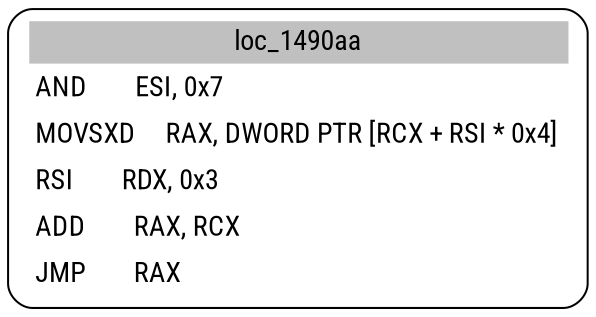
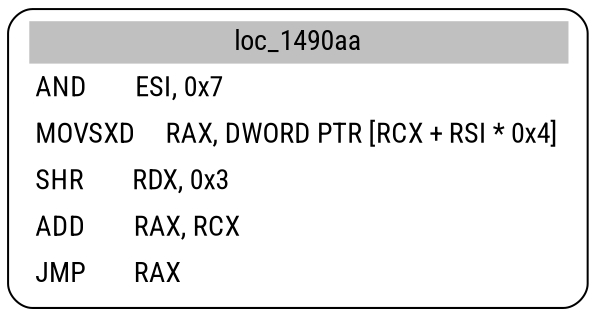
node "loc_1490aa": text "RSI        RDX, 0x3" -> "SHR        RDX, 0x3"
